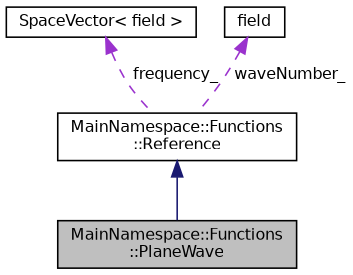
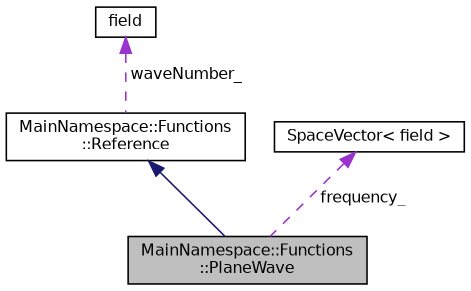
edge "MainNamespace::Functions ::Reference" -> "SpaceVector< field >": now "MainNamespace::Functions ::PlaneWave" -> "SpaceVector< field >"
